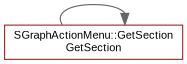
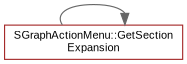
node "SGraphActionMenu::GetSection GetSection": label "SGraphActionMenu::GetSection GetSection" -> "SGraphActionMenu::GetSection Expansion"
